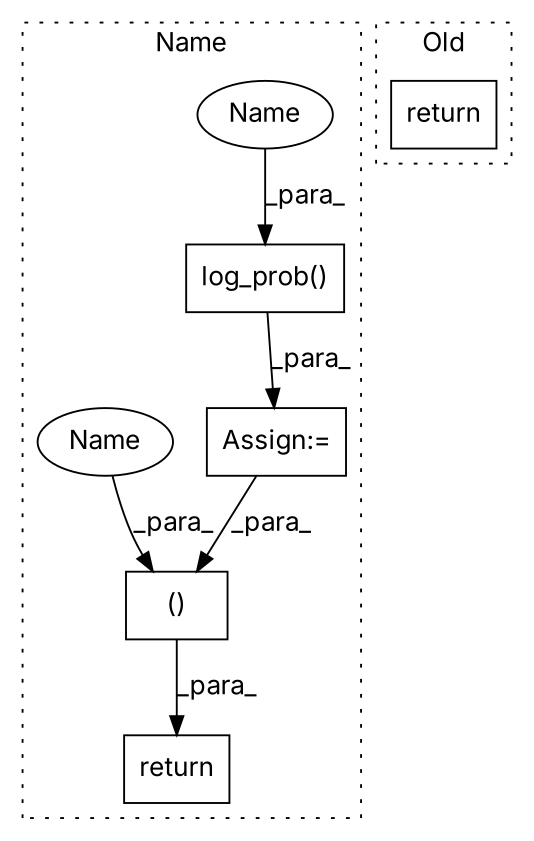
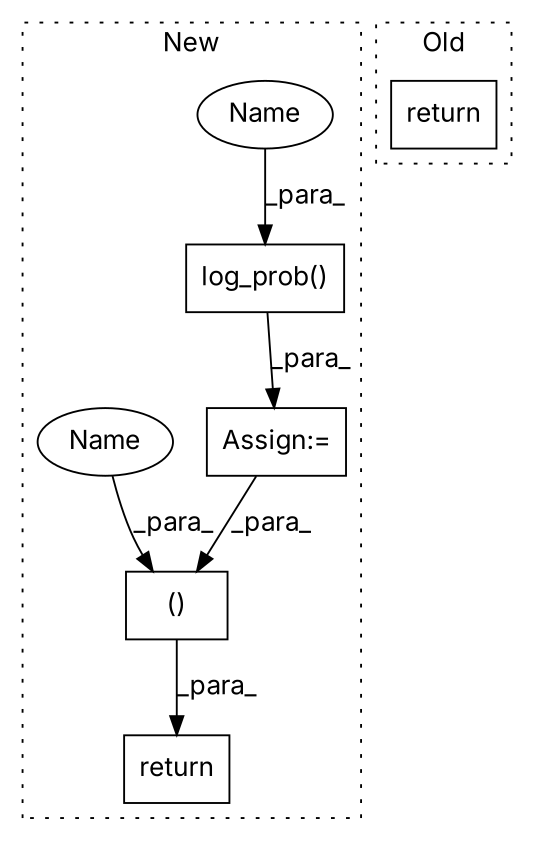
cluster "Name": label "Name" -> "New"
